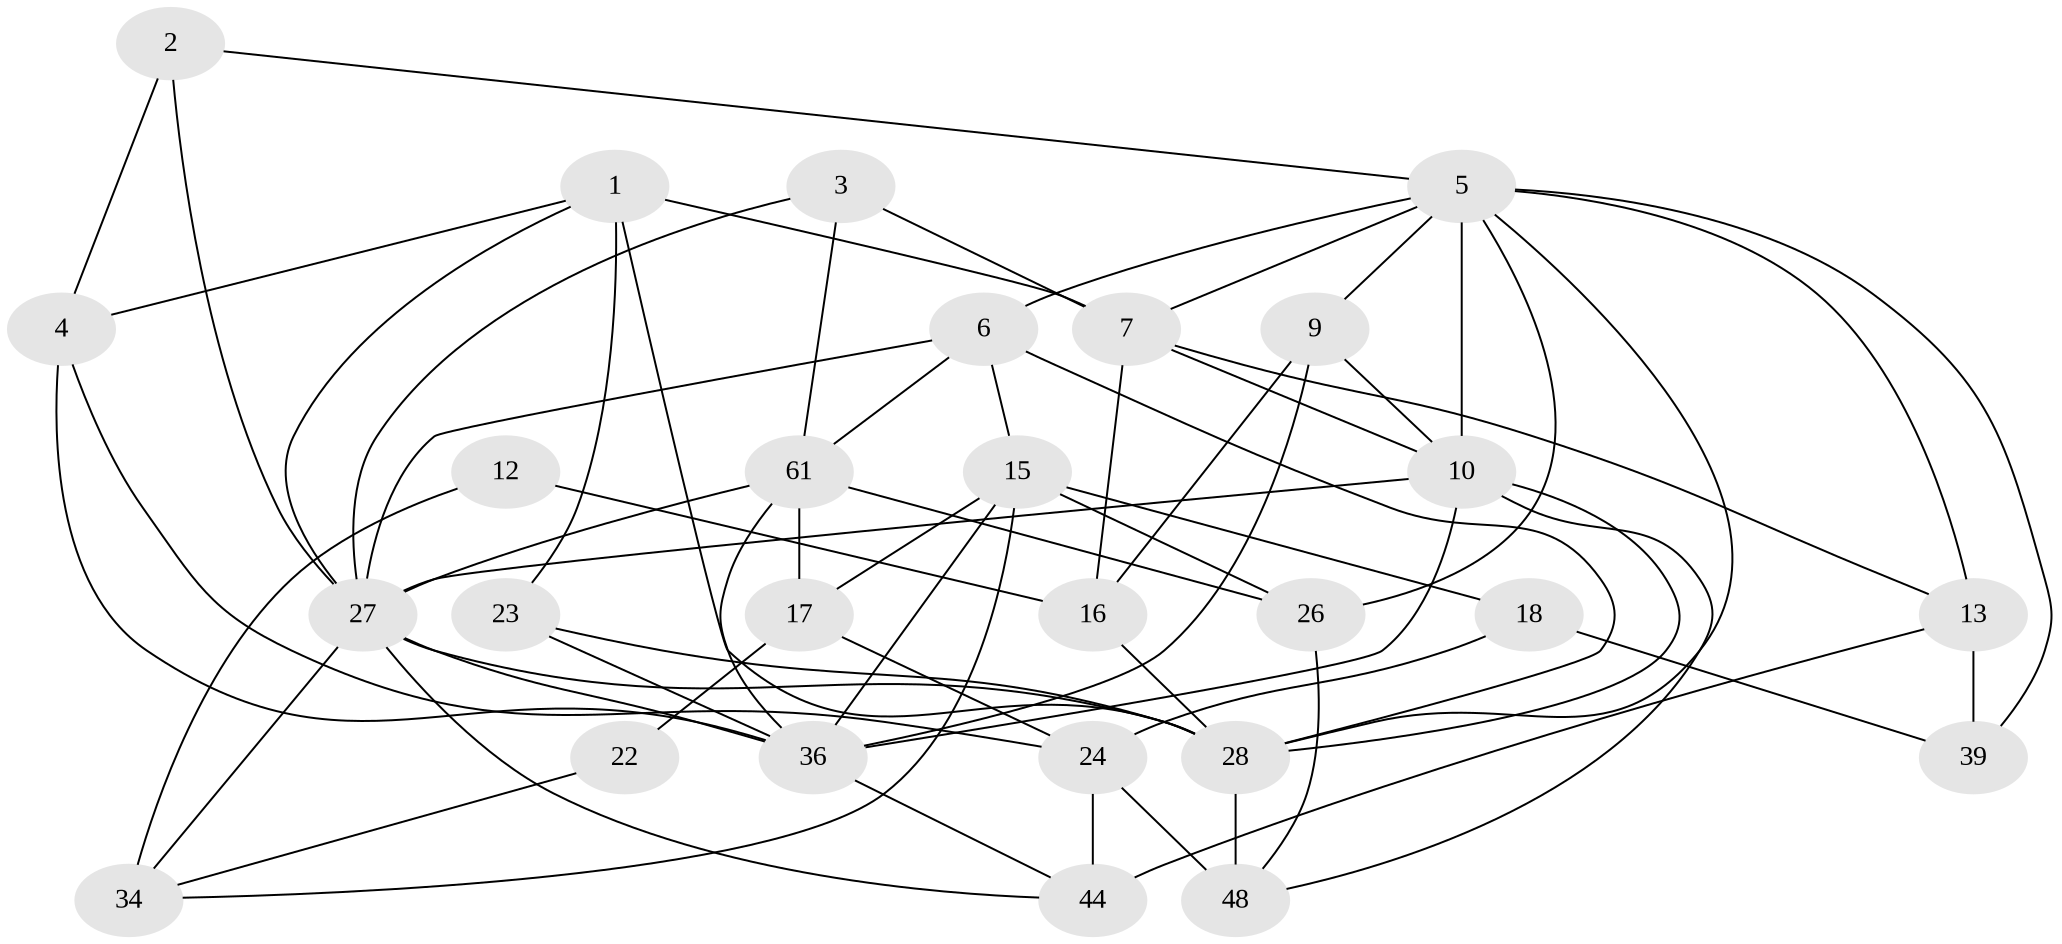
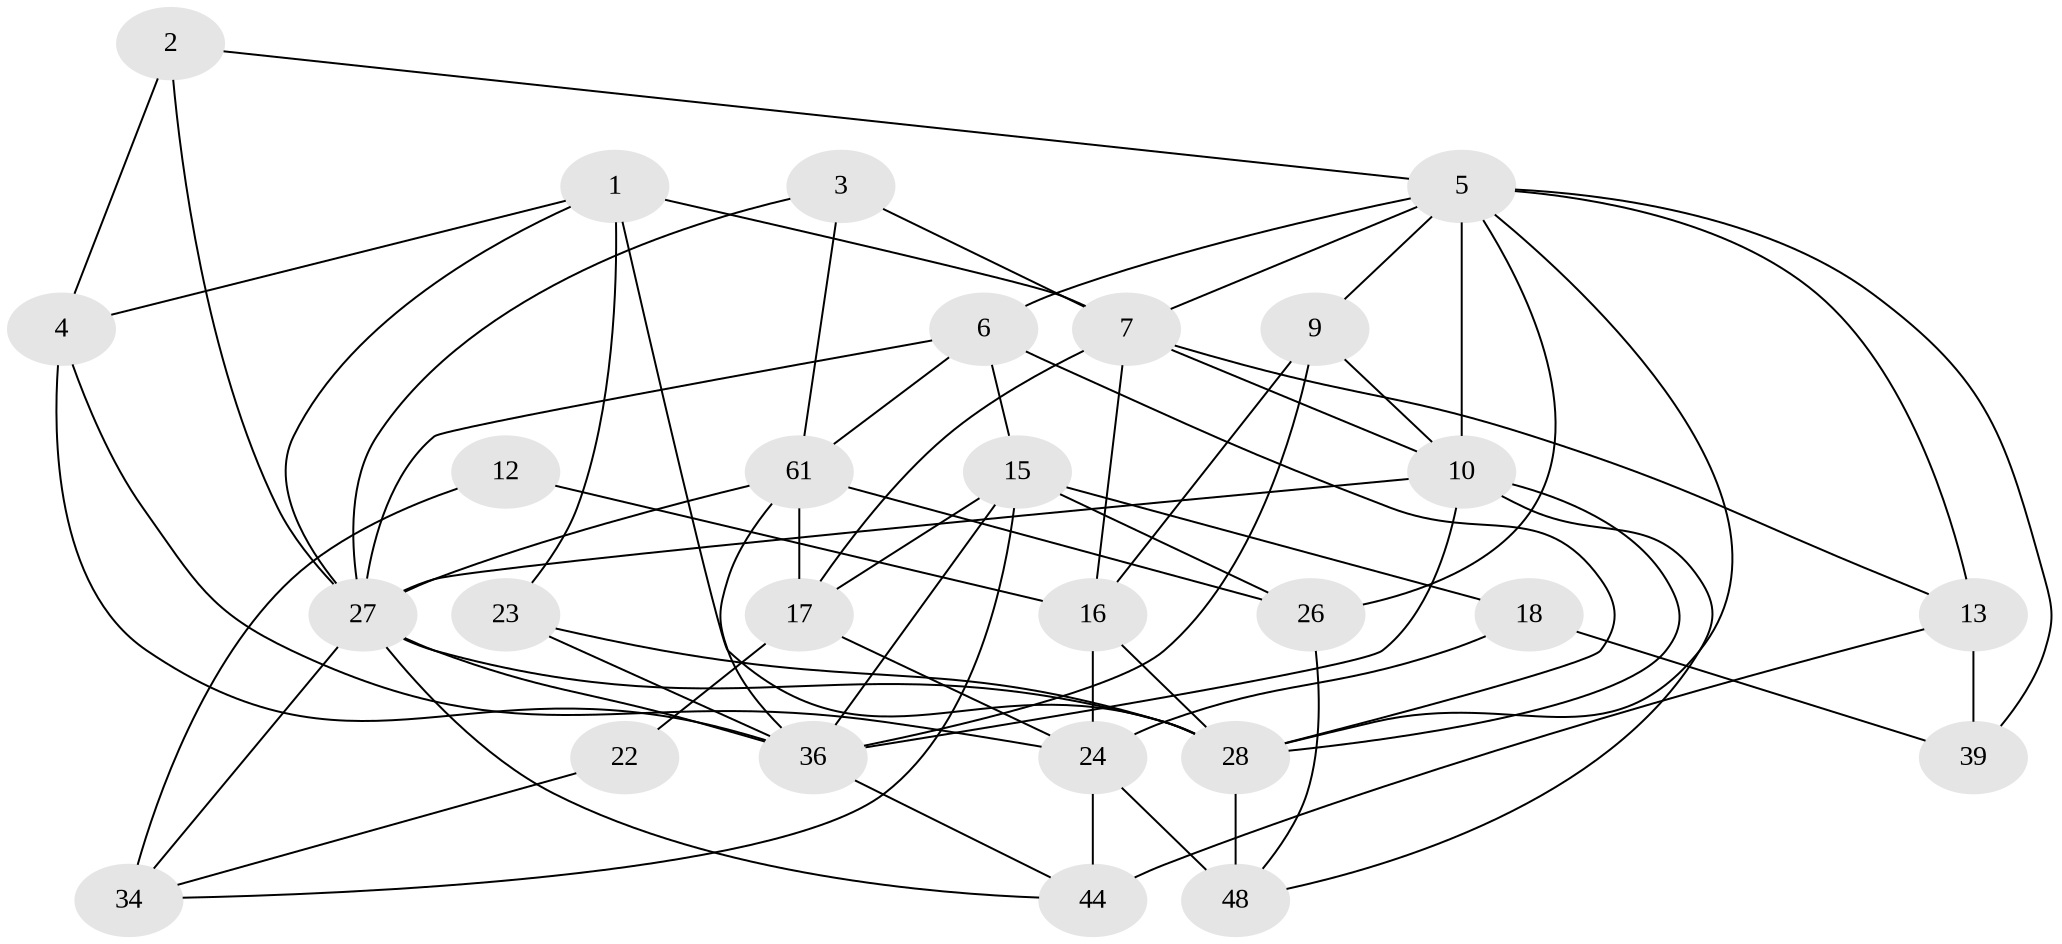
edge "7" -- "17": added
edge "16" -- "24": added
